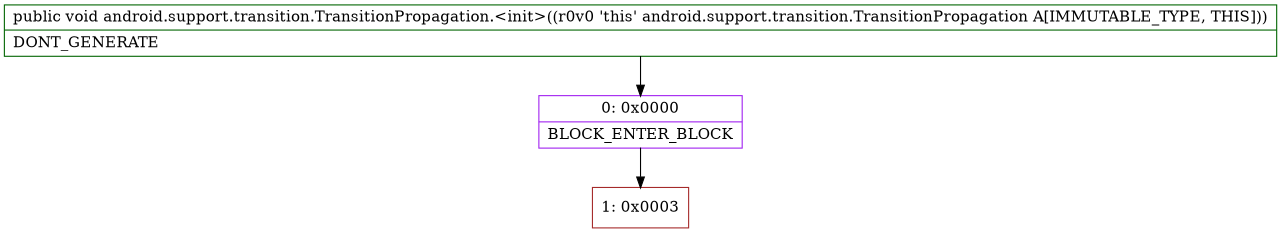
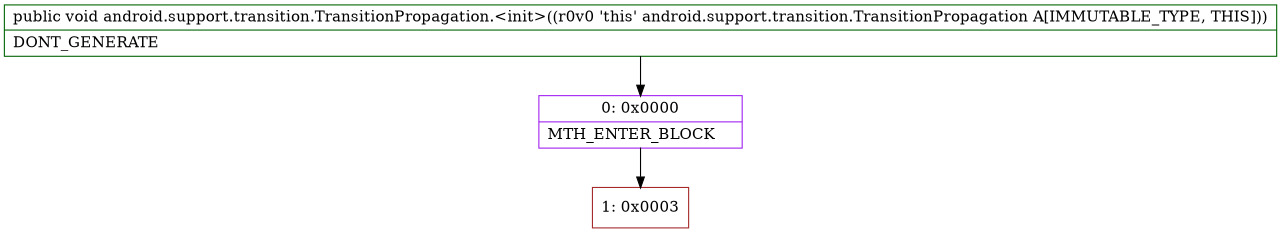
node "0: 0x0000": text "BLOCK_ENTER_BLOCK" -> "MTH_ENTER_BLOCK"
